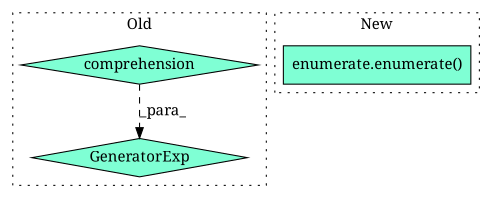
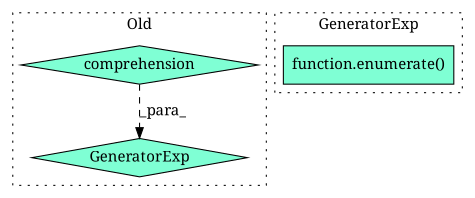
cluster "New": label "New" -> "GeneratorExp"
node "enumerate.enumerate()": label "enumerate.enumerate()" -> "function.enumerate()"
